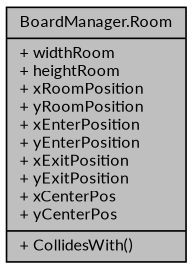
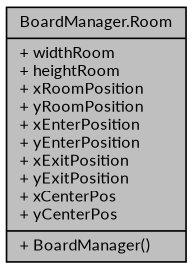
node "BoardManager.Room": text "+ CollidesWith()" -> "+ BoardManager()"
